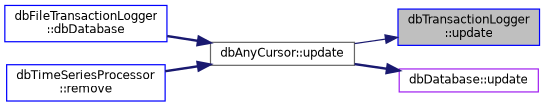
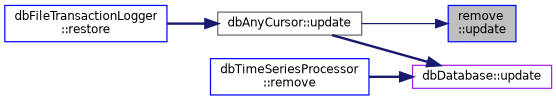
node "dbFileTransactionLogger ::dbDatabase": label "dbFileTransactionLogger ::dbDatabase" -> "dbFileTransactionLogger ::restore"
node "dbTransactionLogger ::update": label "dbTransactionLogger ::update" -> "remove ::update"
edge "dbTimeSeriesProcessor ::remove" -> "dbAnyCursor::update": now "dbTimeSeriesProcessor ::remove" -> "dbDatabase::update"
